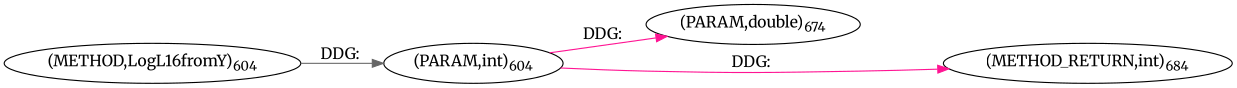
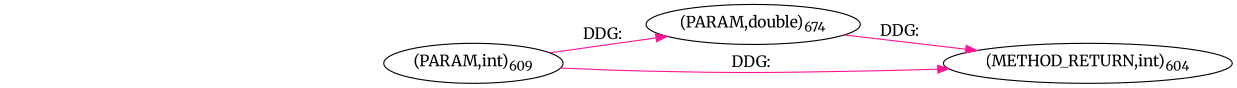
edge "(PARAM,double)" -> "(METHOD_RETURN,int)": added, label "DDG:"
node "(PARAM,int)": text "604" -> "609"
node "(METHOD_RETURN,int)": text "684" -> "604"
node "(METHOD,LogL16fromY)": removed
